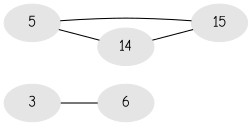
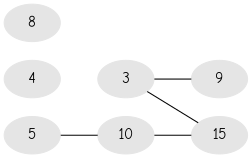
edge "5" -- "15": now "3" -- "15"
node "8": added
node "14": label "14" -> "10"
node "4": added
node "6": label "6" -> "9"
